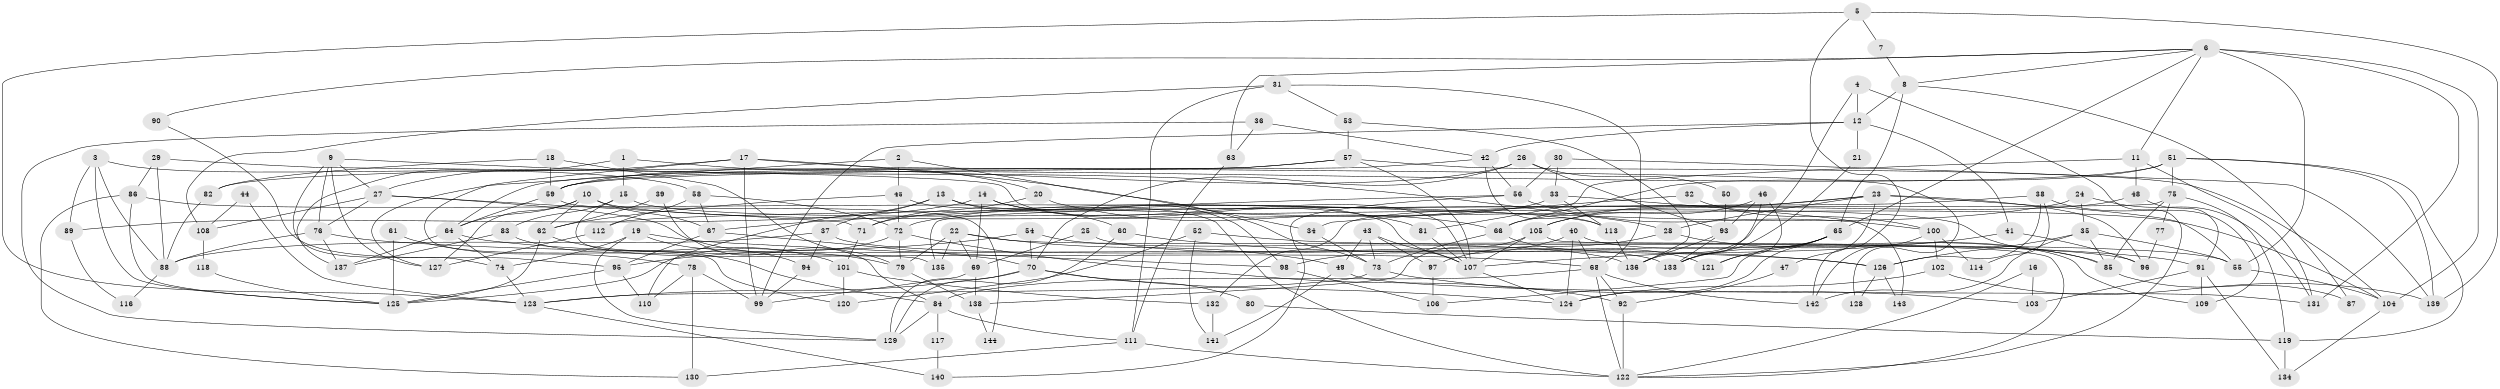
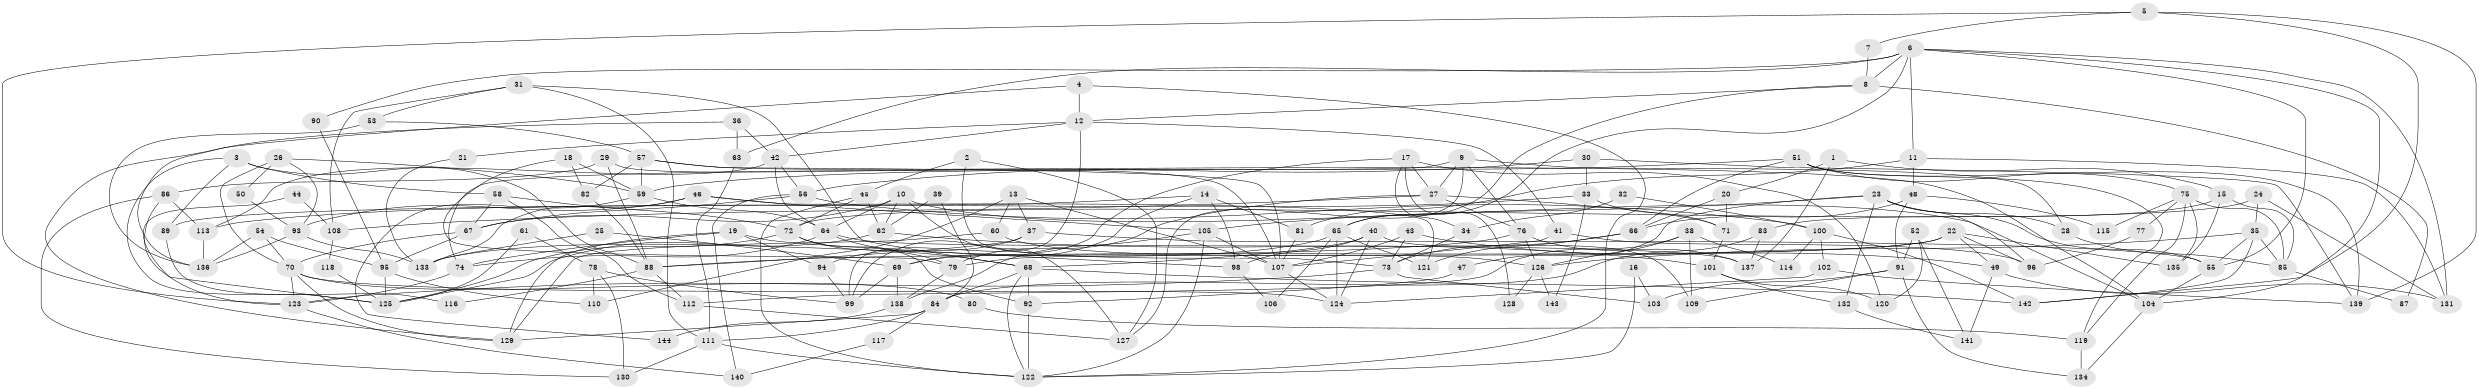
node "115": added
node "97": removed
edge "88" -- "112": added
